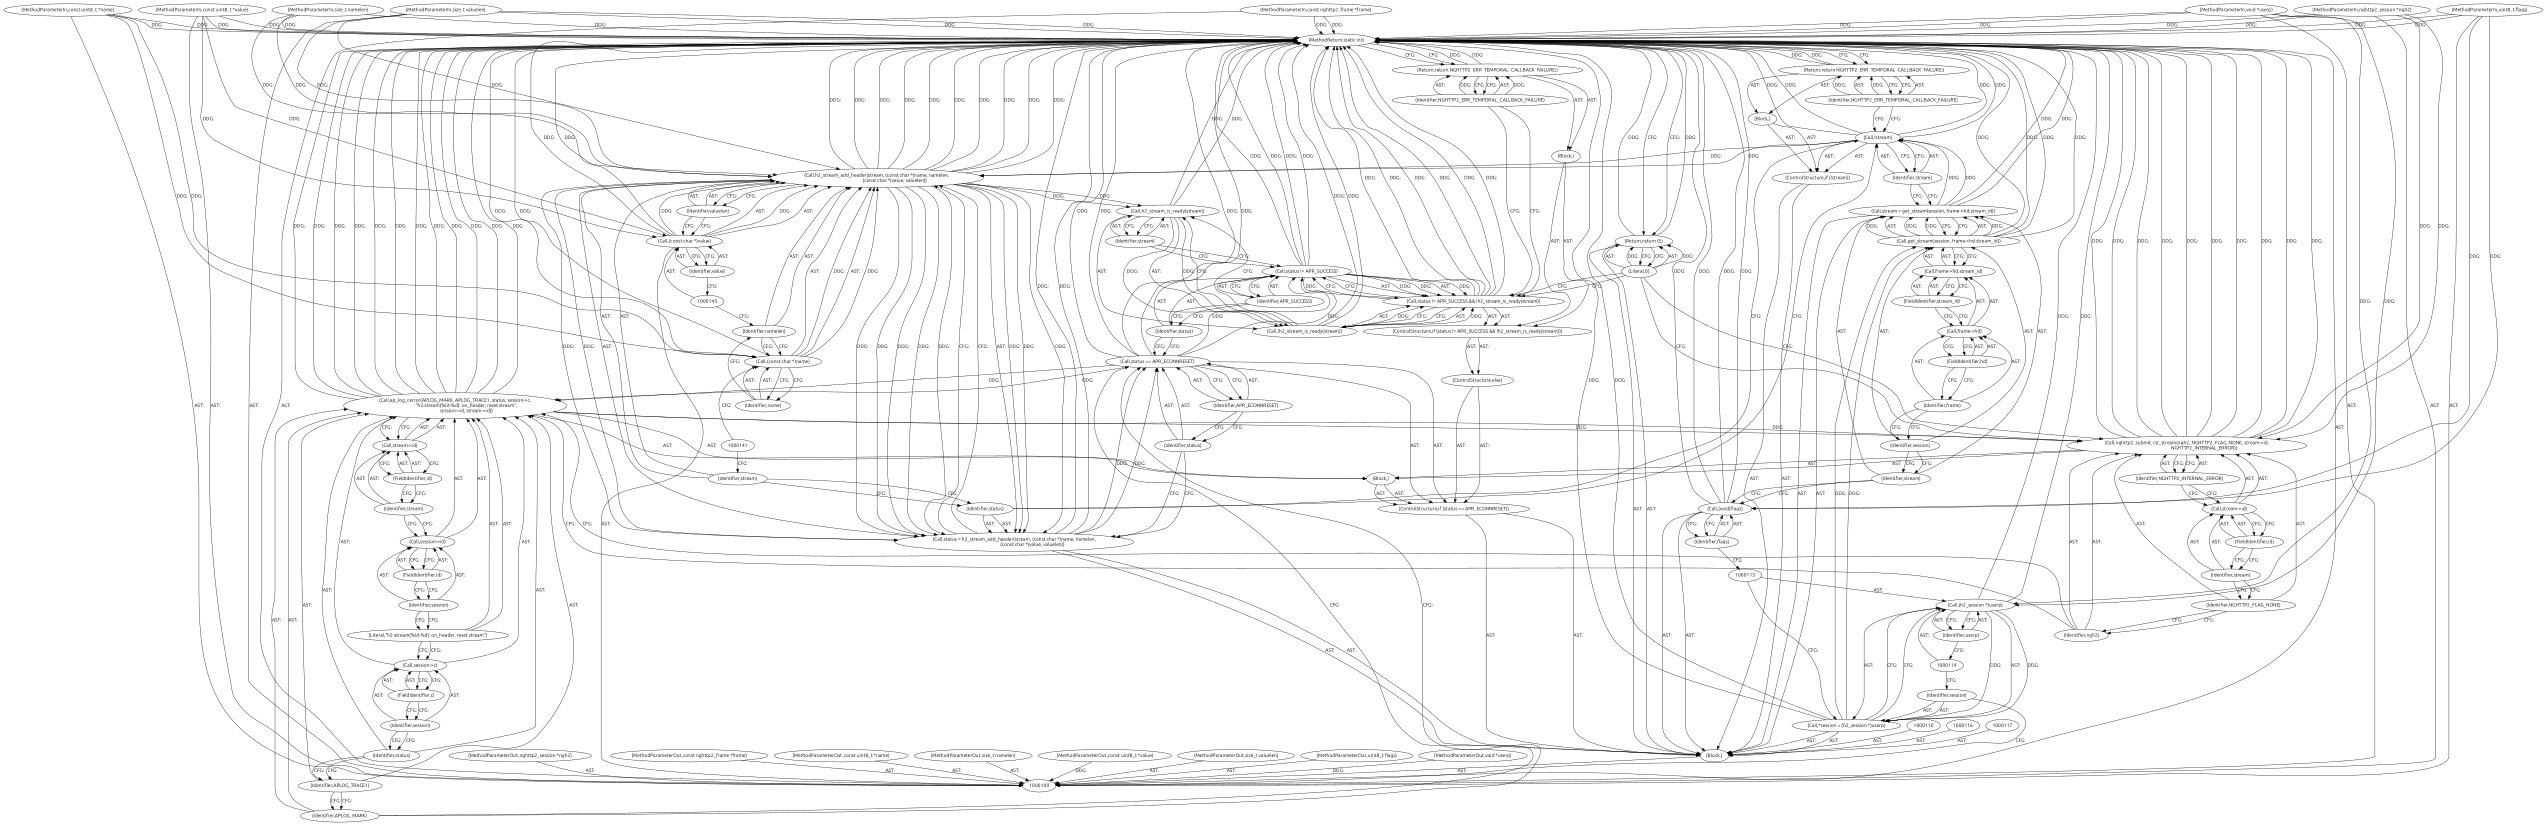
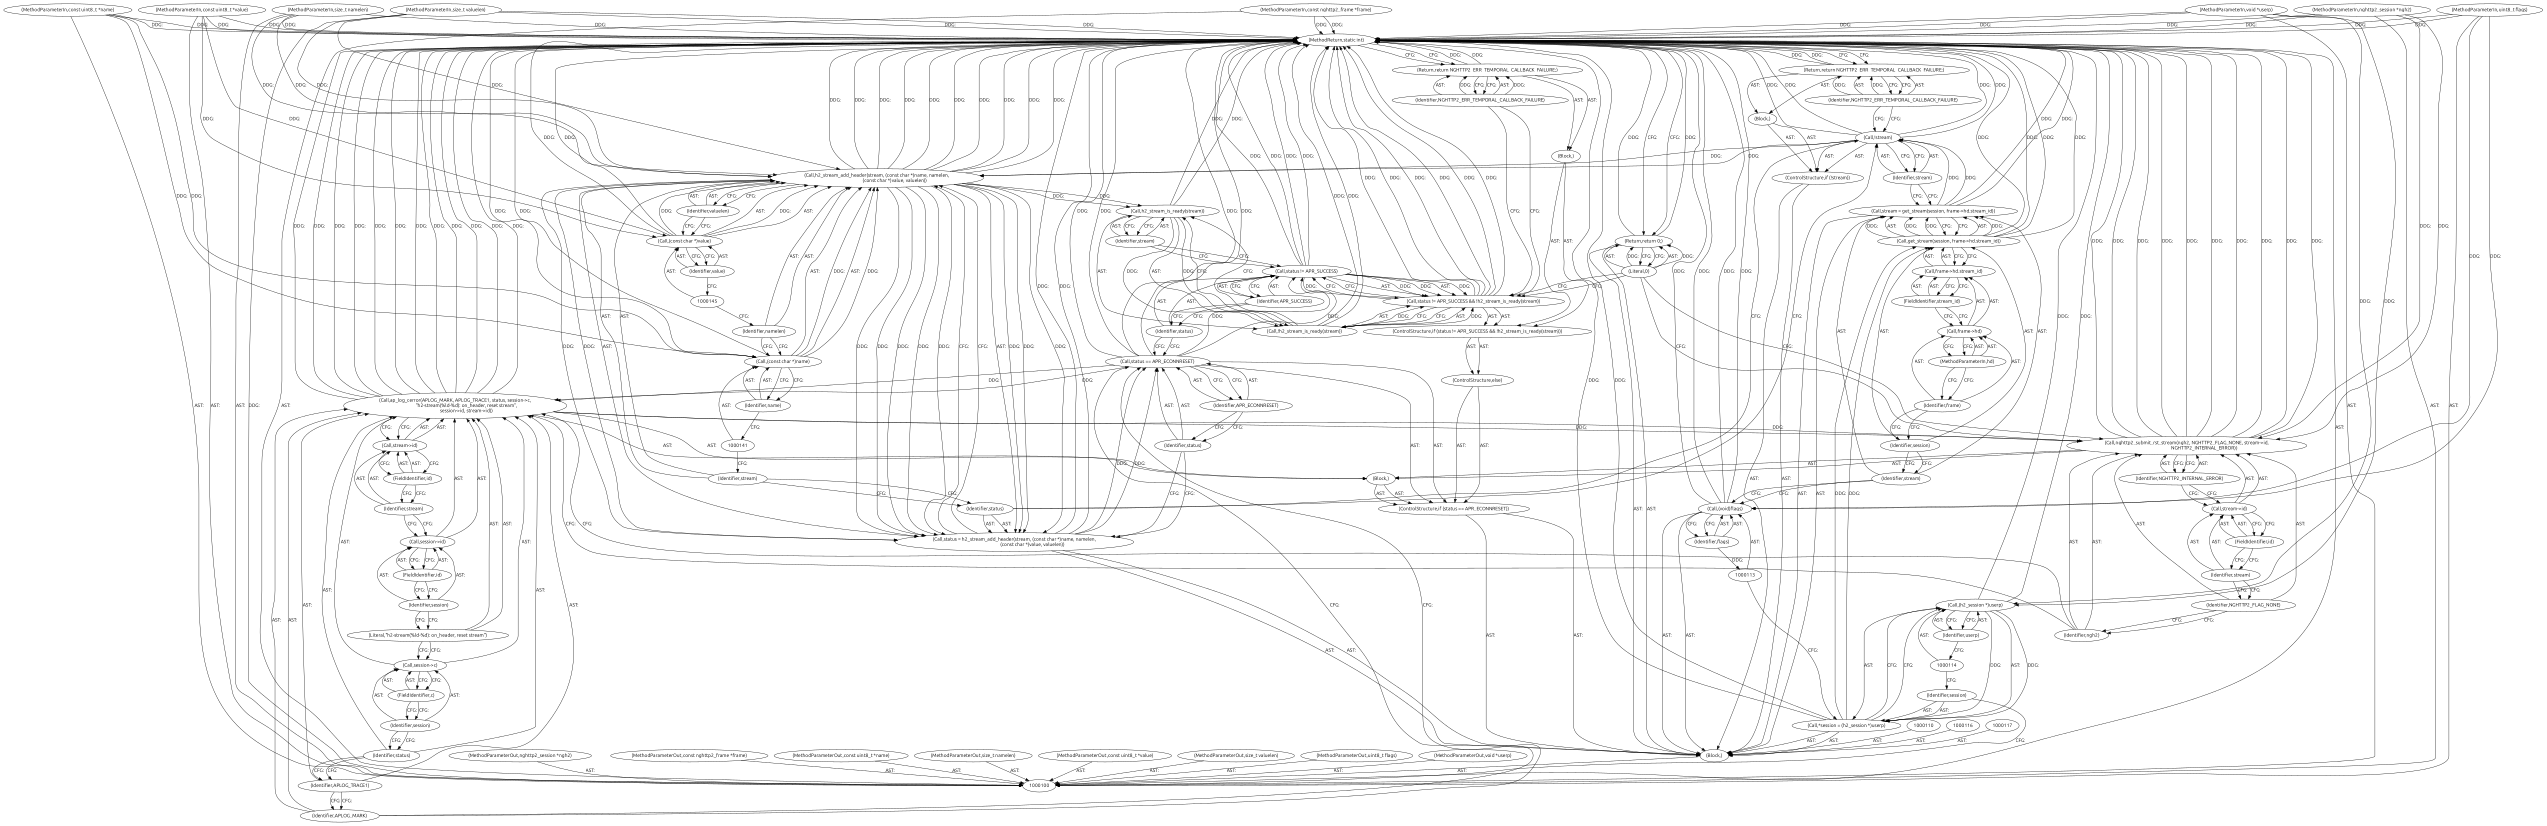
node "(FieldIdentifier,hd)": label "(FieldIdentifier,hd)" -> "(MethodParameterIn,hd)"
edge "(Identifier,name)" -> "(Identifier,namelen)": now "(Identifier,name)" -> "1000141"
edge "(MethodParameterIn,size_t valuelen)" -> "1000100": label "AST: " -> "DDG: "
edge "1000141" -> "(Call,(const char *)name)": label "CFG: " -> "AST: "
edge "(Identifier,flags)" -> "1000113": label "CFG: " -> "DDG: "
edge "1000113" -> "(Call,(h2_session *)userp)": now "1000113" -> "(Call,(void)flags)"
edge "(Call,(const char *)value)" -> "1000100": now "(MethodParameterIn,size_t namelen)" -> "1000100"
edge "(MethodParameterOut,const uint8_t *value)" -> "1000100": label "DDG: " -> "AST: "
edge "(MethodParameterOut,void *userp)" -> "1000100": label "DDG: " -> "AST: "
